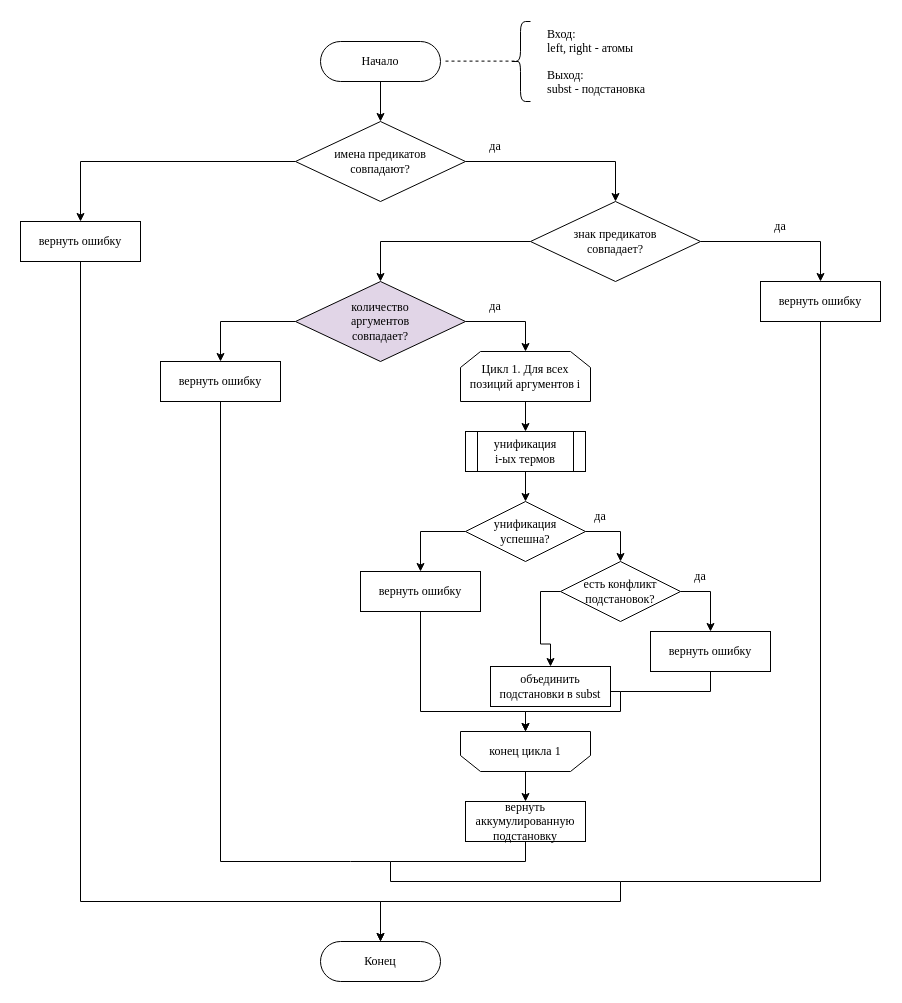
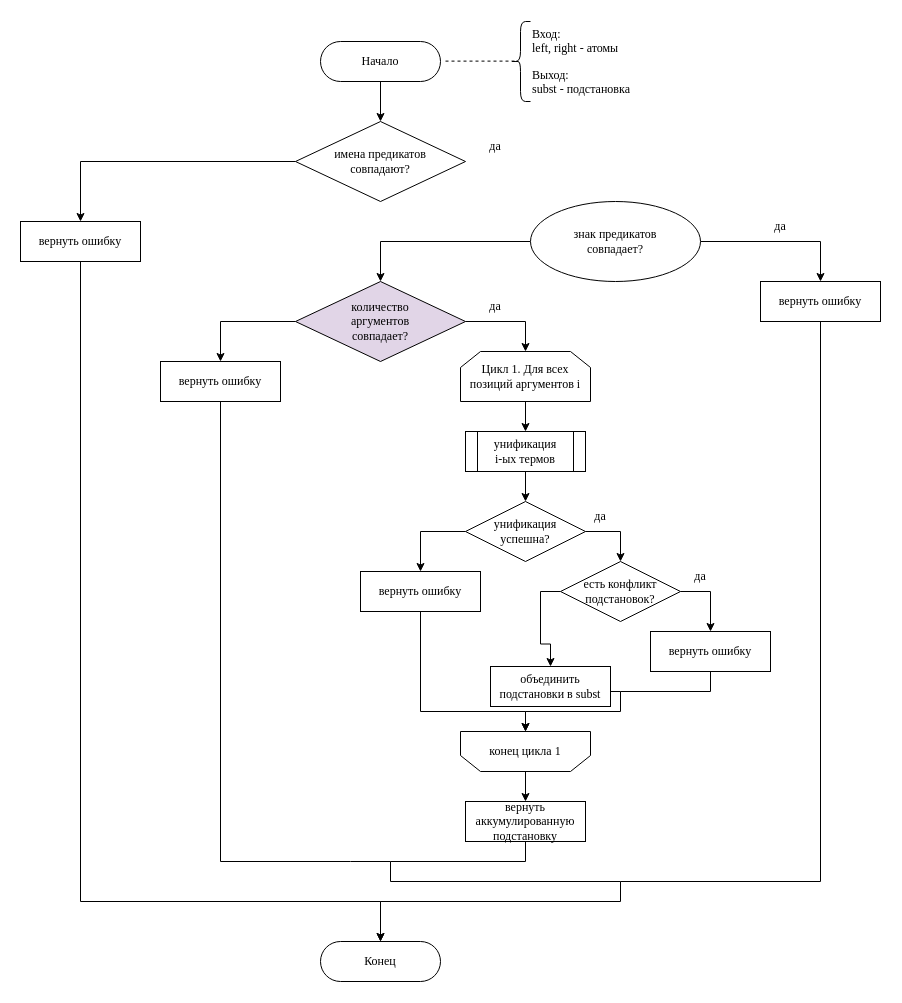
node "Вход: left, right - атомы Выход: subst - подстановка": moved (606, 66) -> (591, 66)
edge "имена предикатов совпадают?" -> "знак предикатов совпадает?": removed
node "знак предикатов совпадает?": shape diamond -> ellipse
